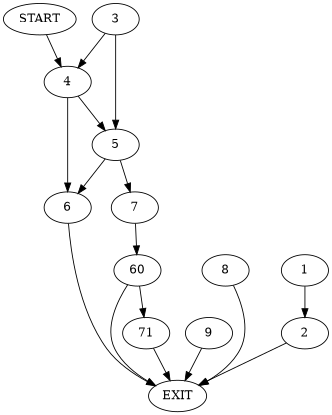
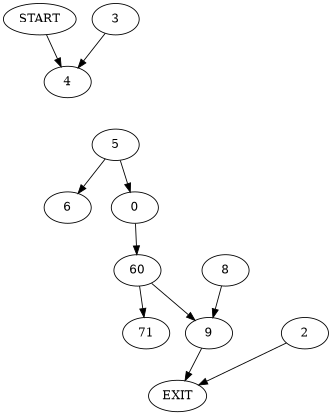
edge "3" -> "5": removed
edge "4" -> "5": removed
edge "4" -> "6": removed
node "7": label "7" -> "0"
node "1": removed
edge "6" -> "EXIT": removed
edge "60" -> "EXIT": now "60" -> "9"
edge "8" -> "EXIT": now "8" -> "9"
edge "71" -> "EXIT": removed
